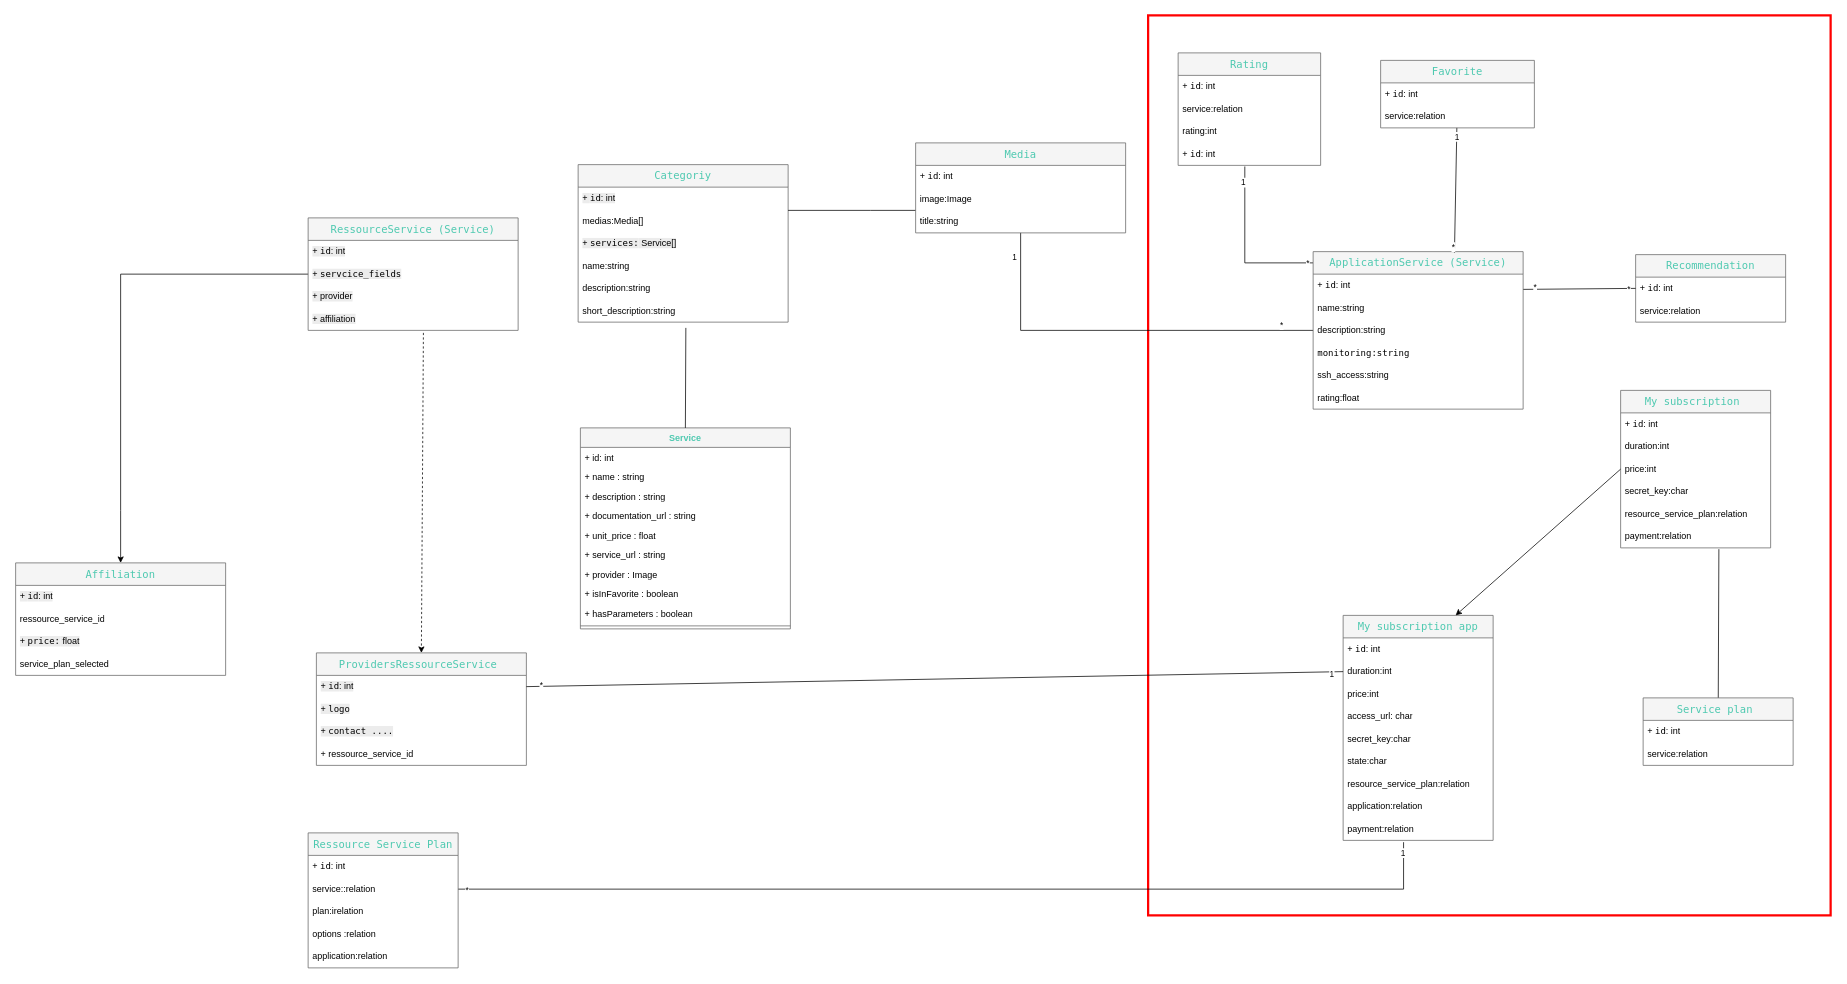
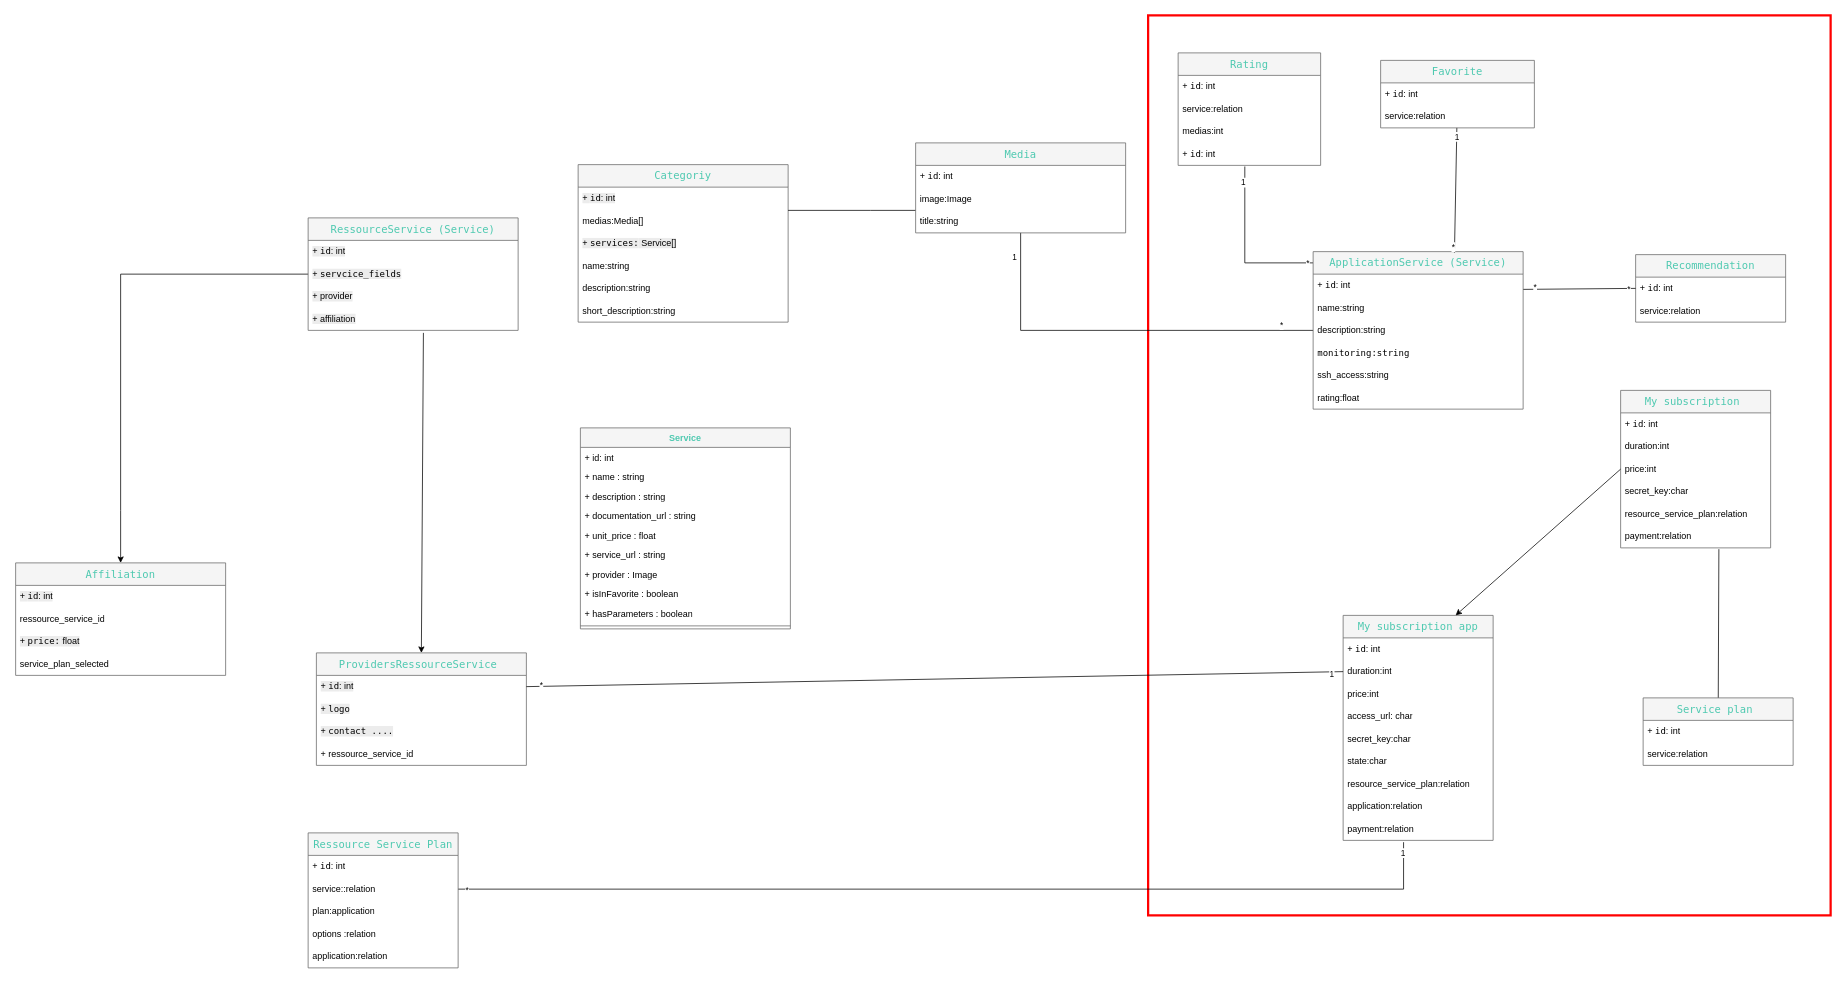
node "rating:int": label "rating:int" -> "medias:int"
edge "short_description:string" -- "Service": removed
edge "+ affiliation" -> "ProvidersRessourceService": style dashed -> solid
node "plan:irelation": label "plan:irelation" -> "plan:application"
